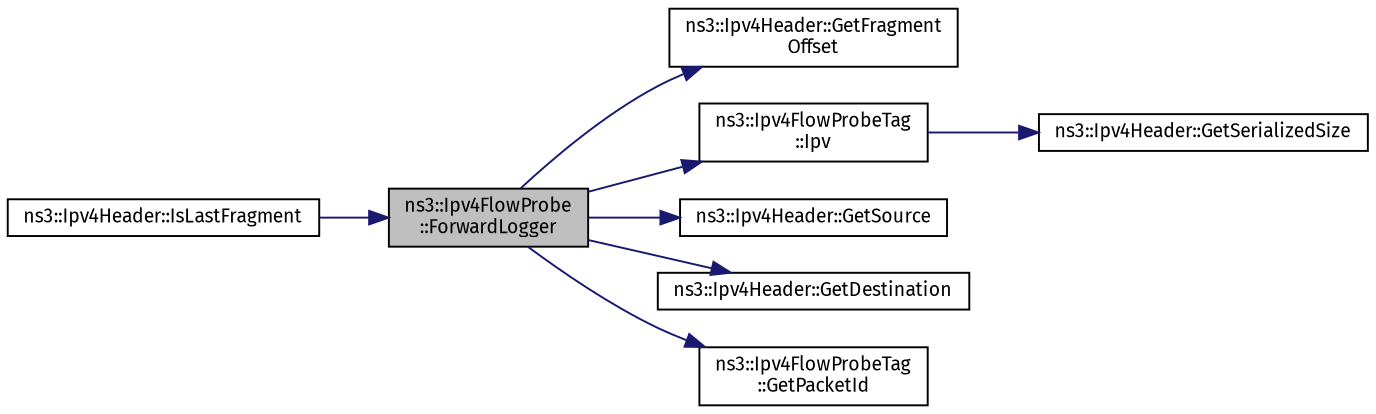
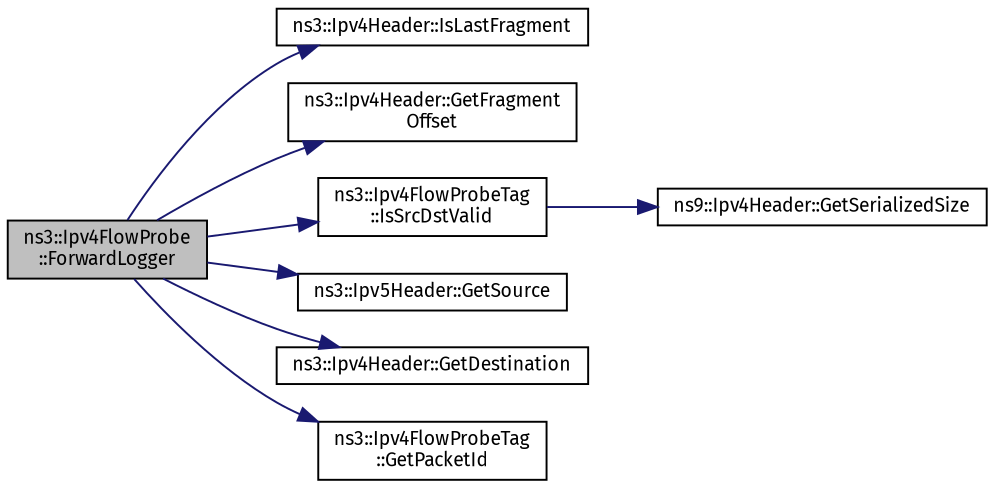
node "ns3::Ipv4FlowProbeTag ::Ipv": label "ns3::Ipv4FlowProbeTag ::Ipv" -> "ns3::Ipv4FlowProbeTag ::IsSrcDstValid"
node "ns3::Ipv4Header::GetSerializedSize": label "ns3::Ipv4Header::GetSerializedSize" -> "ns9::Ipv4Header::GetSerializedSize"
edge "ns3::Ipv4Header::IsLastFragment" -> "ns3::Ipv4FlowProbe ::ForwardLogger": reversed
node "ns3::Ipv4Header::GetSource": label "ns3::Ipv4Header::GetSource" -> "ns3::Ipv5Header::GetSource"
